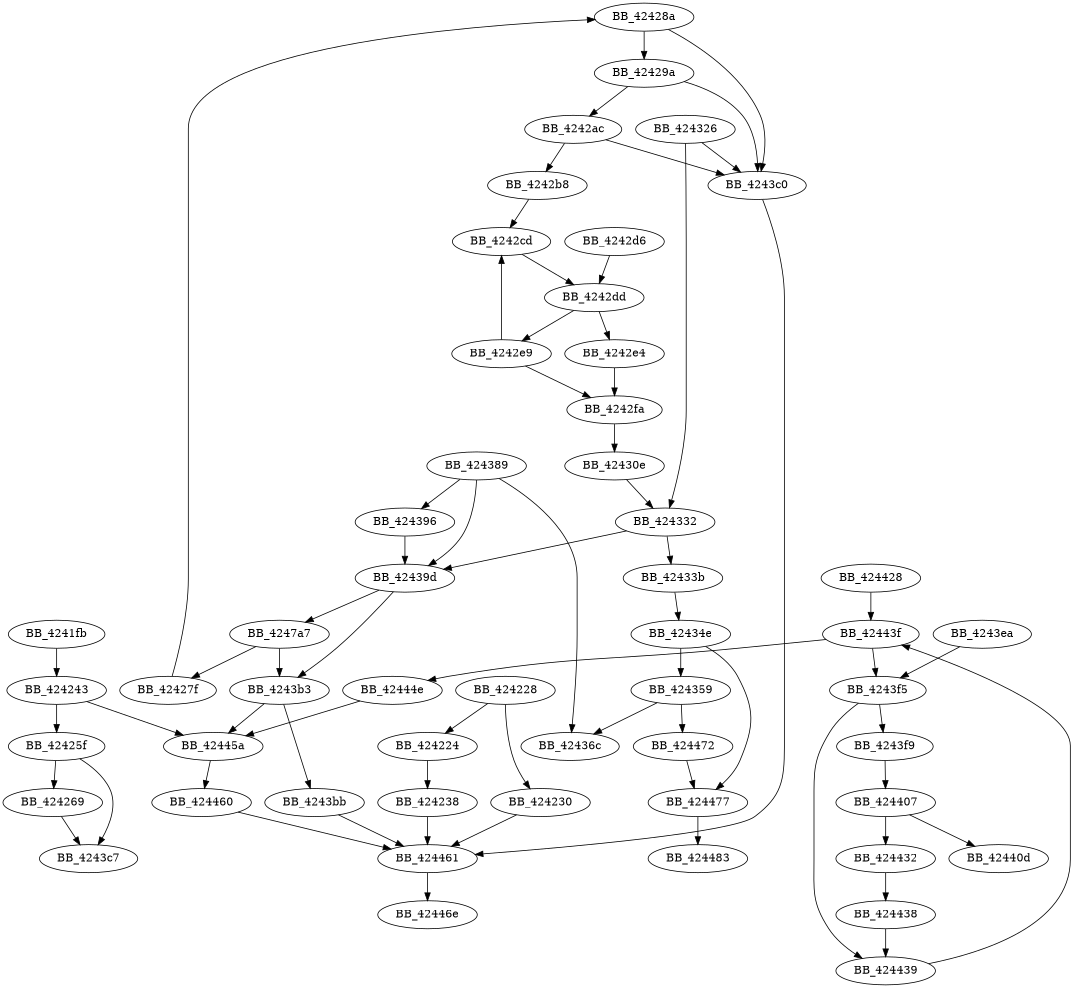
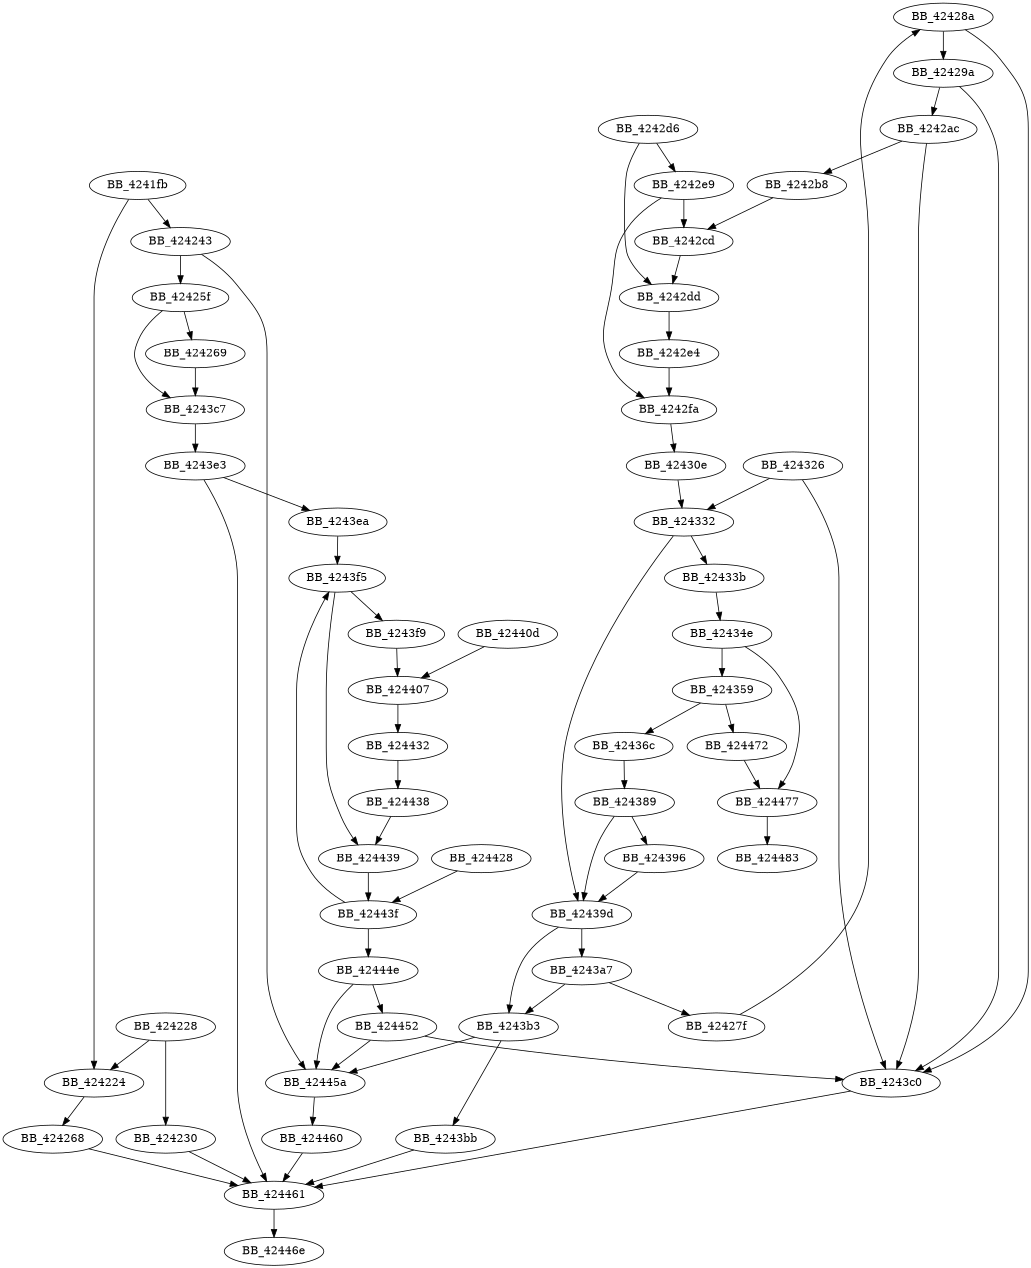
edge "BB_4242dd" -> "BB_4242e9": now "BB_4242d6" -> "BB_4242e9"
node "BB_4243e3": added
edge "BB_424389" -> "BB_42436c": reversed
edge "BB_4241fb" -> "BB_424224": added
node "BB_4247a7": label "BB_4247a7" -> "BB_4243a7"
node "BB_424238": label "BB_424238" -> "BB_424268"
edge "BB_424407" -> "BB_42440d": reversed
node "BB_424452": added
